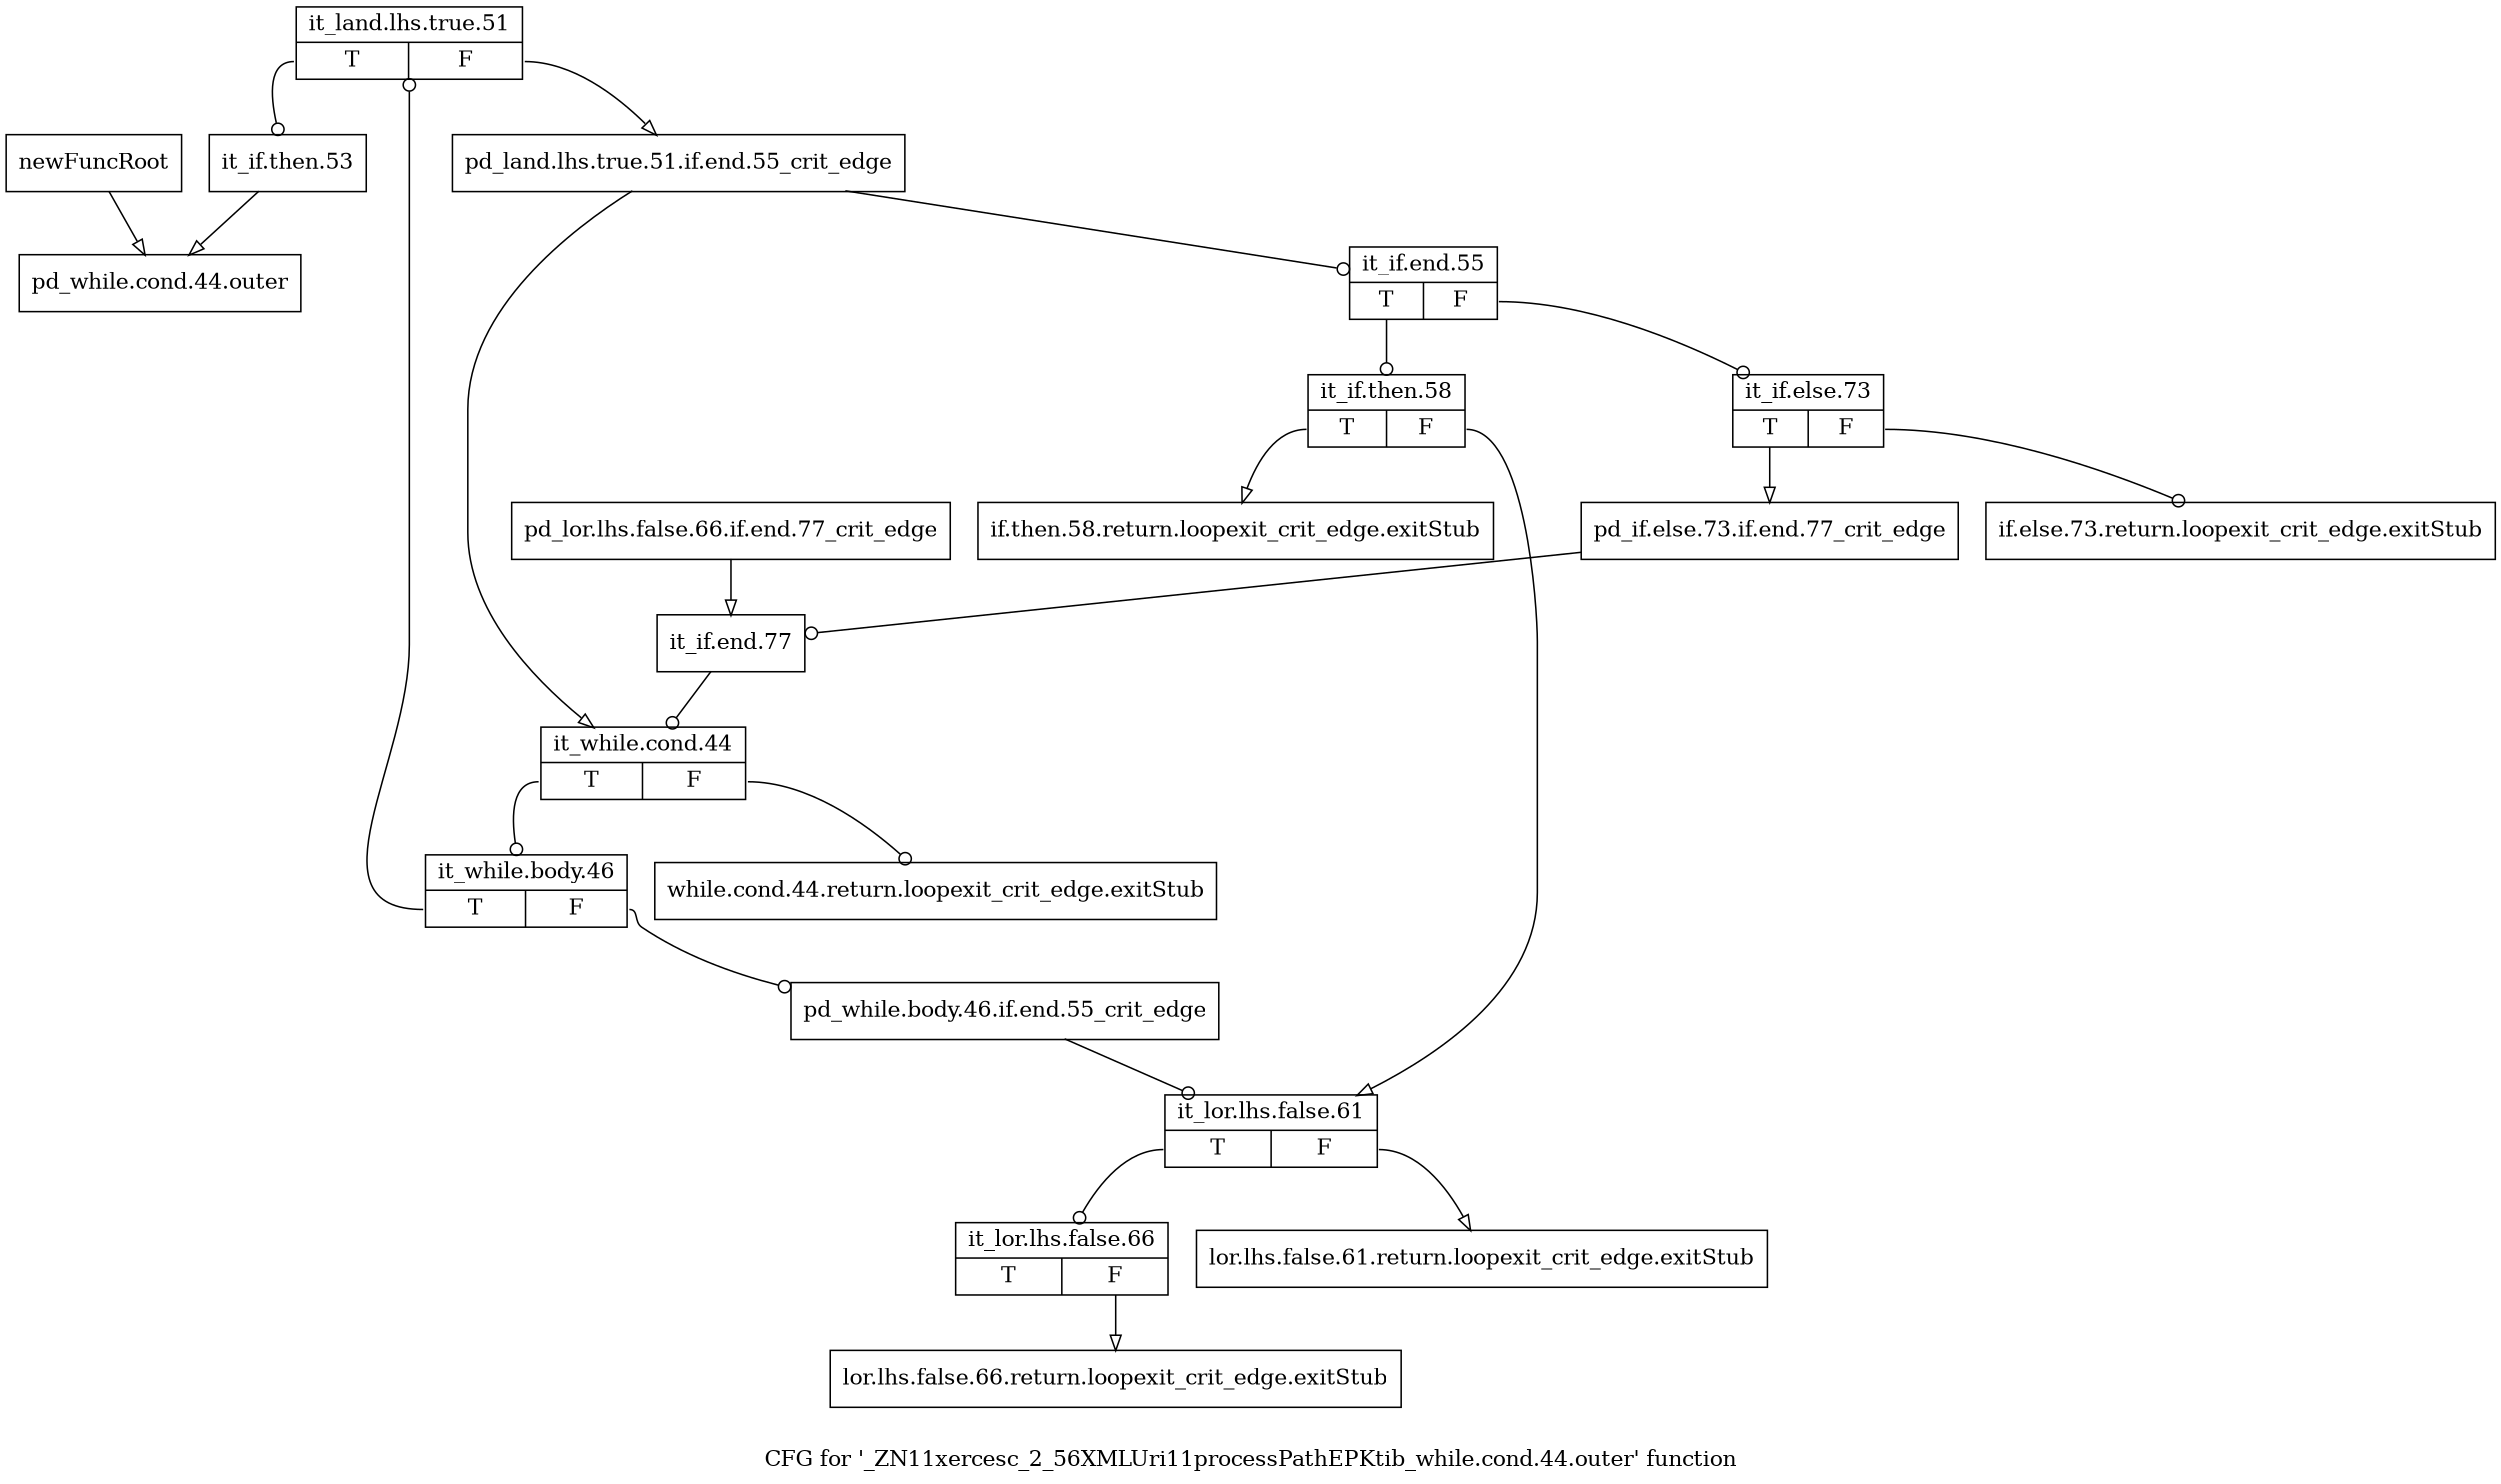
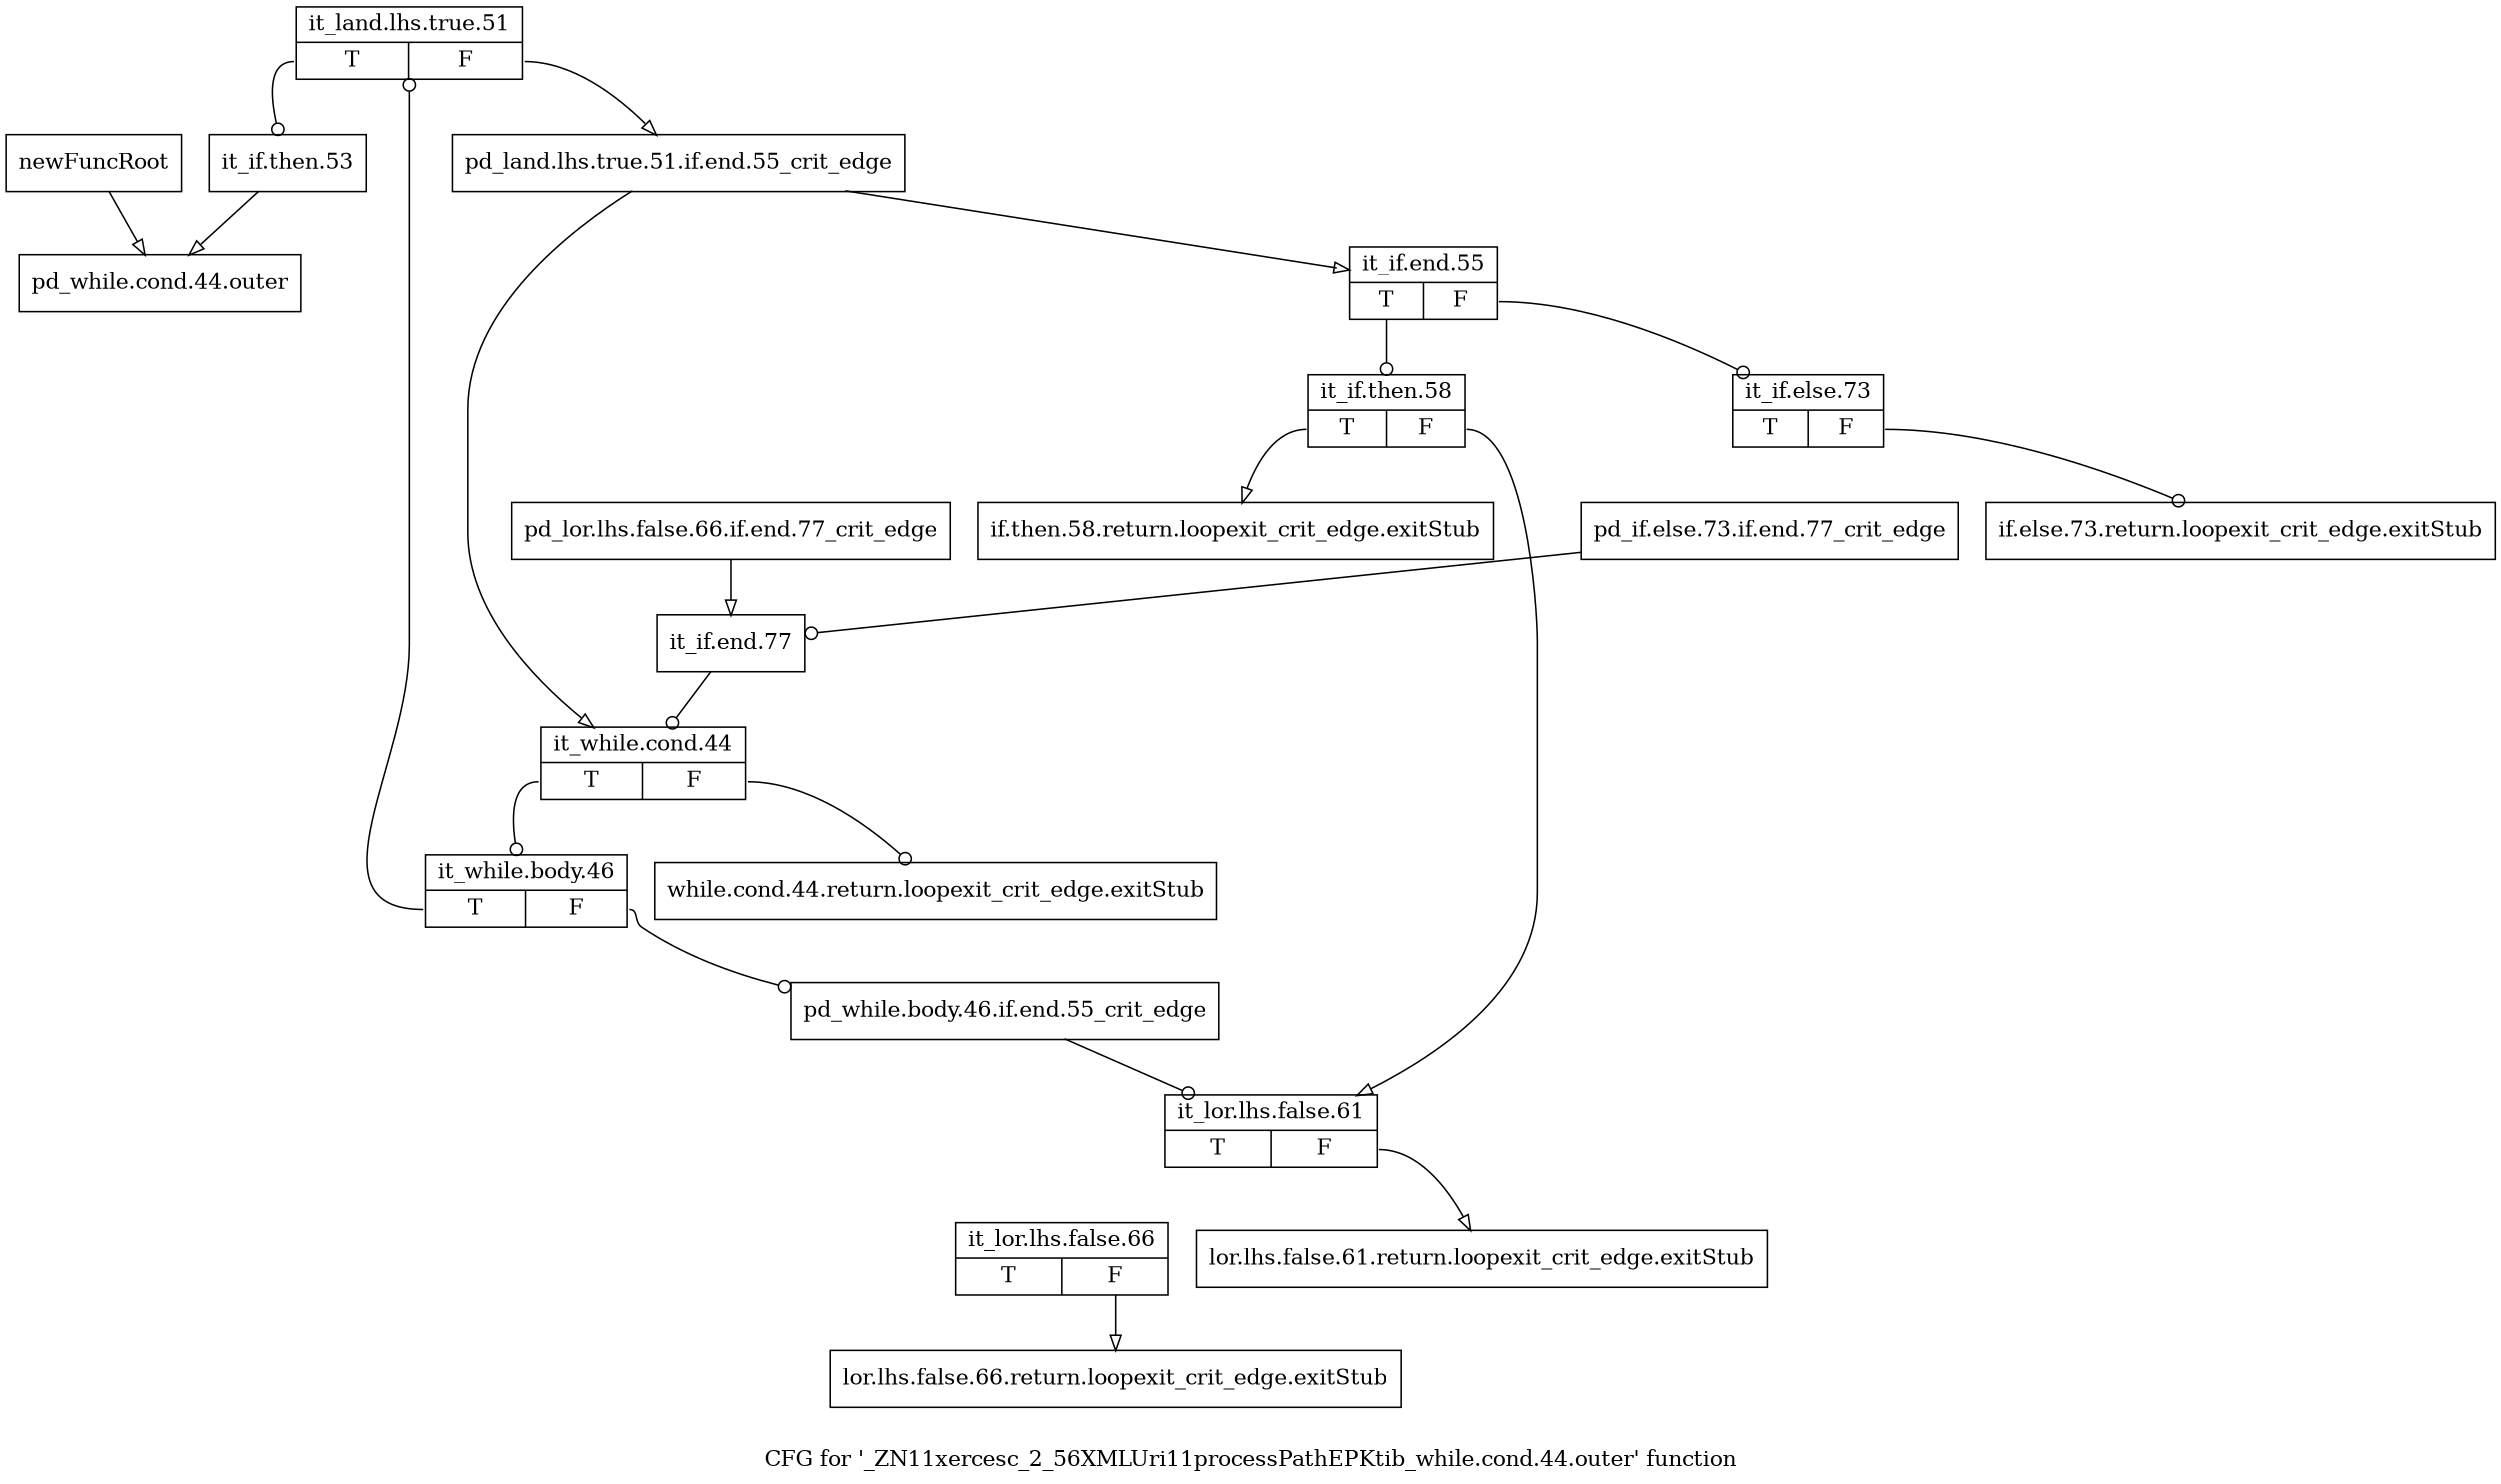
edge "pd_land.lhs.true.51.if.end.55_crit_edge" -> "it_if.end.55": arrowhead odot -> onormal
edge "it_if.else.73" -> "pd_if.else.73.if.end.77_crit_edge": removed
edge "it_lor.lhs.false.61" -> "it_lor.lhs.false.66": removed
